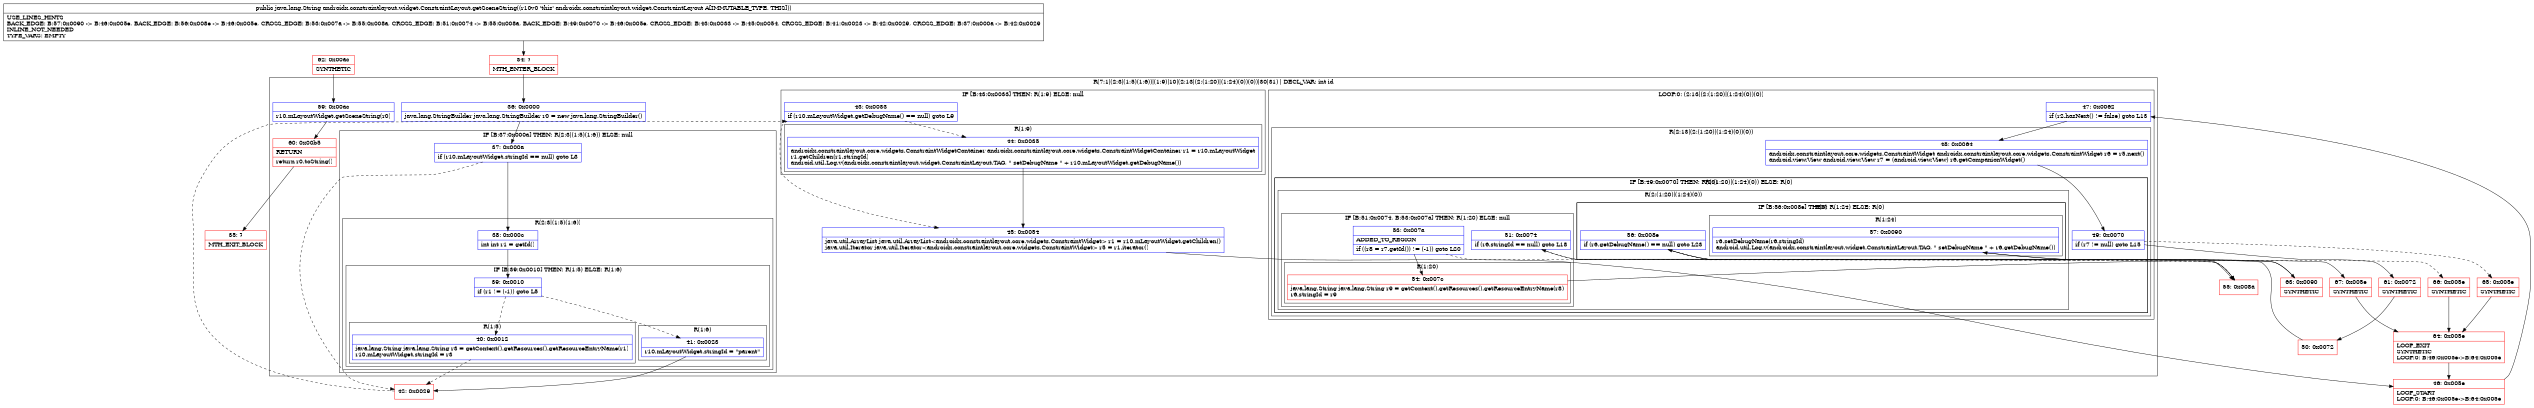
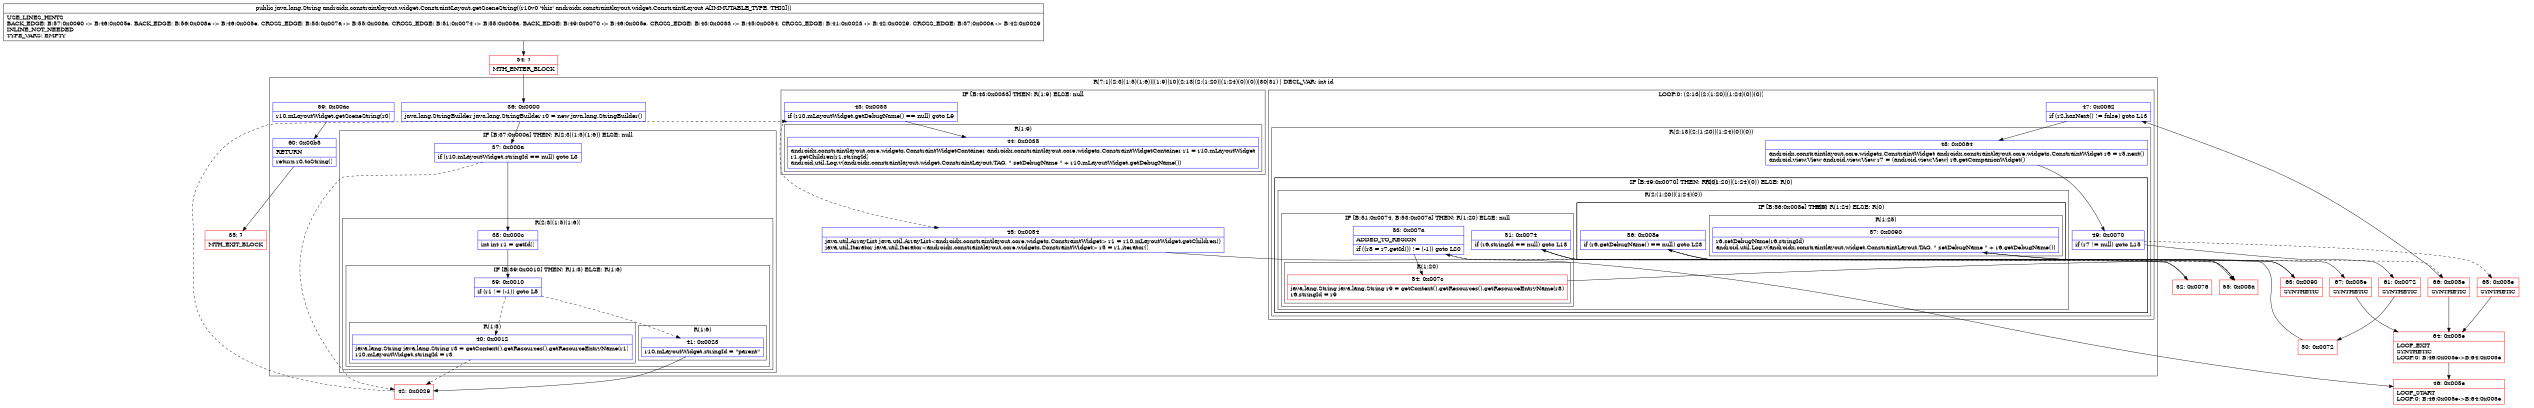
node "62: 0x00ac": removed
edge "43: 0x0033" -> "44: 0x0035": style dashed -> solid
node "60: 0x00b5": color red -> blue
edge "46: 0x005e" -> "47: 0x0062": now "66: 0x005e" -> "47: 0x0062"
edge "44: 0x0035" -> "45: 0x0054": removed
cluster "R(1:24)": label "R(1:24)" -> "R(1:25)"
node "52: 0x0076": added
